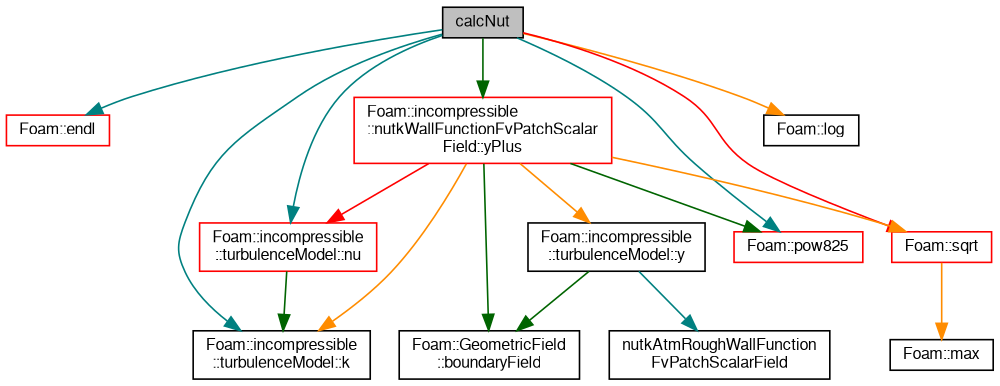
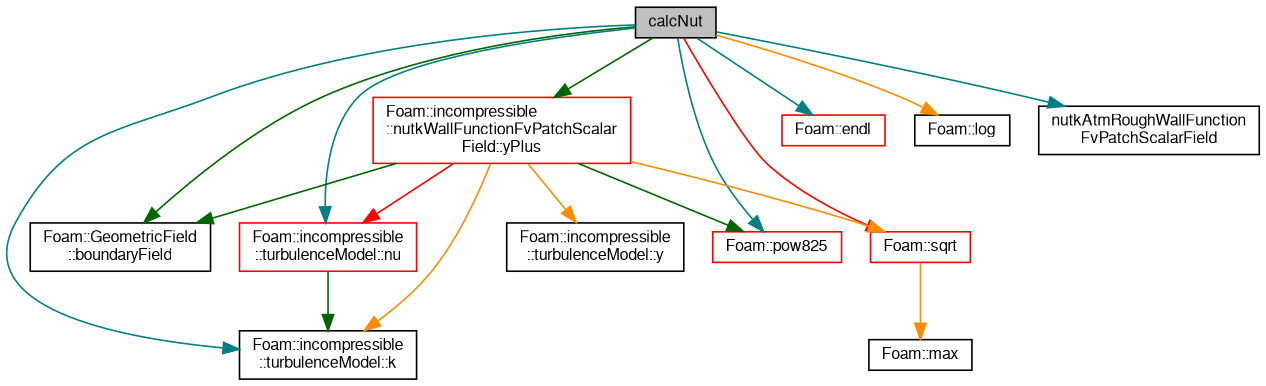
edge "Foam::incompressible ::turbulenceModel::y" -> "nutkAtmRoughWallFunction FvPatchScalarField": now "calcNut" -> "nutkAtmRoughWallFunction FvPatchScalarField"
edge "Foam::incompressible ::turbulenceModel::y" -> "Foam::GeometricField ::boundaryField": now "calcNut" -> "Foam::GeometricField ::boundaryField"
